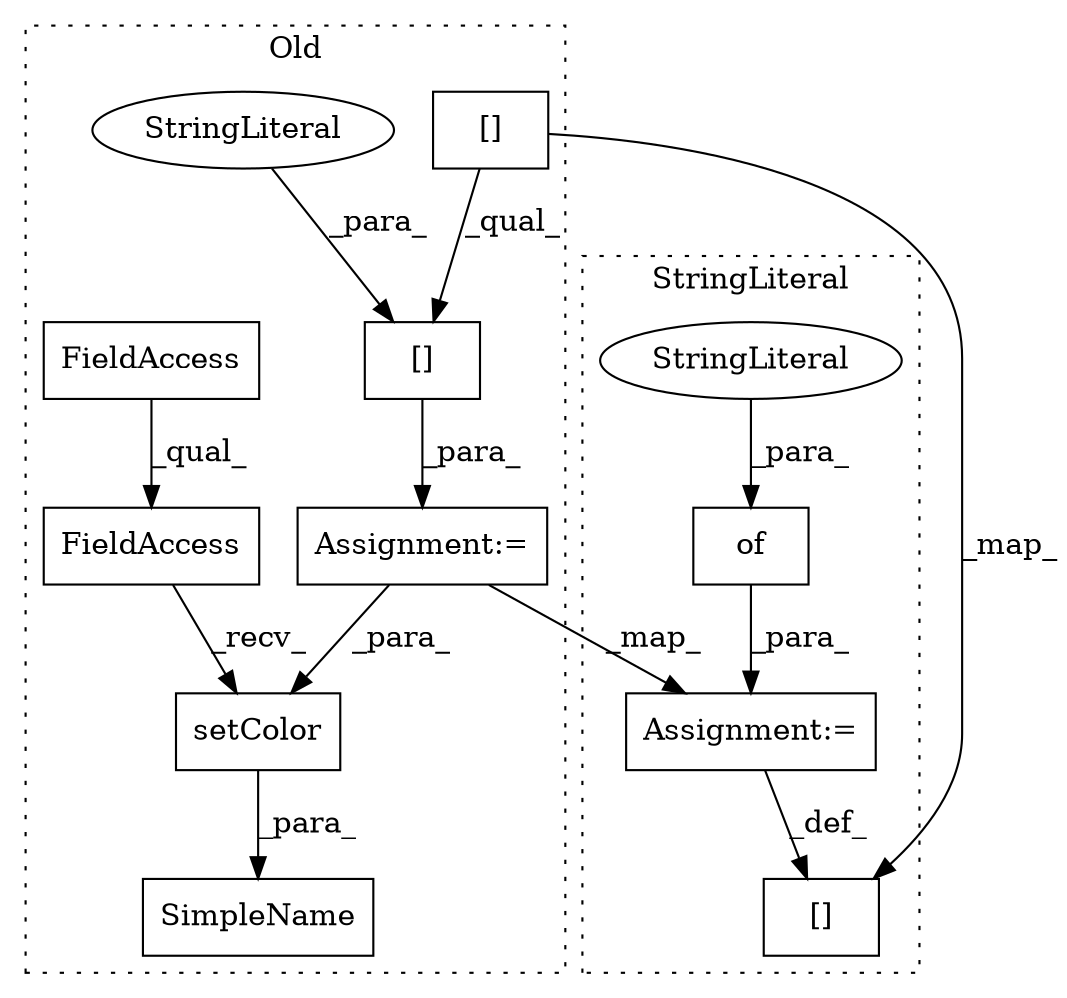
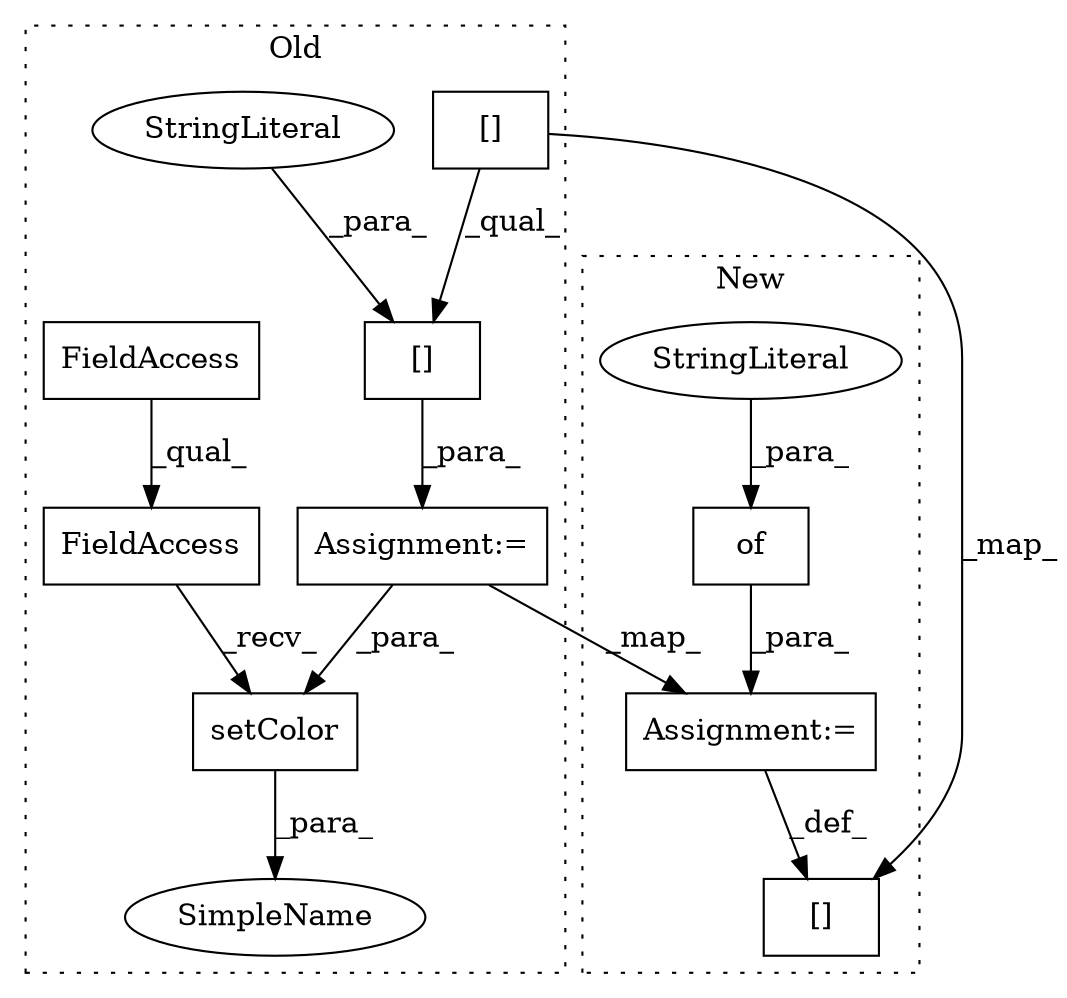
cluster "StringLiteral": label "StringLiteral" -> "New"
node "SimpleName": shape box -> ellipse
